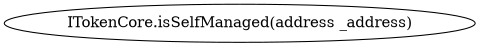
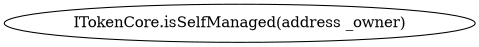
node "ITokenCore.isSelfManaged(address _address)": label "ITokenCore.isSelfManaged(address _address)" -> "ITokenCore.isSelfManaged(address _owner)"
